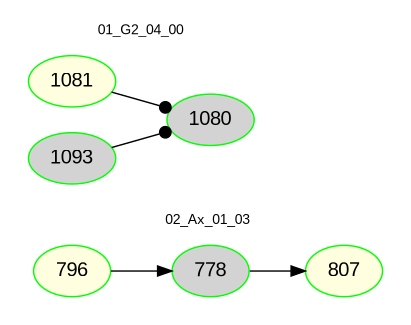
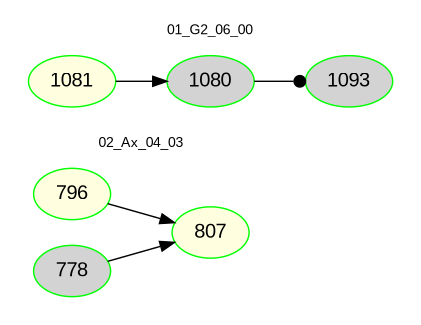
cluster "01_G2_04_00": label "01_G2_04_00" -> "01_G2_06_00"
edge "1081" -> "1080": arrowhead dot -> normal
edge "1093" -> "1080": reversed
cluster "02_Ax_01_03": label "02_Ax_01_03" -> "02_Ax_04_03"
edge "796" -> "778": now "796" -> "807"
